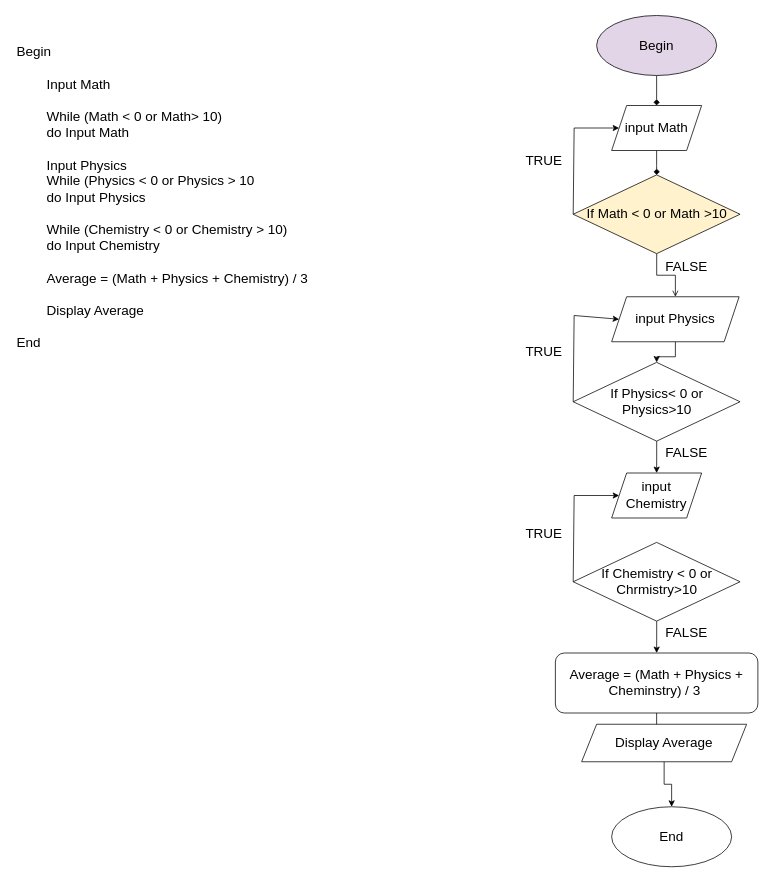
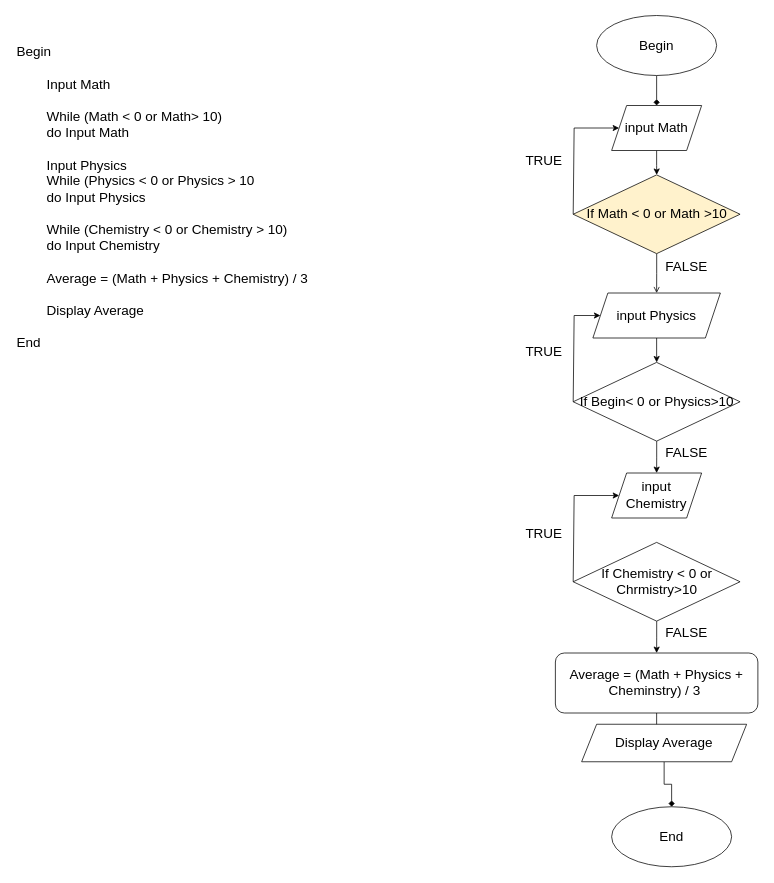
node "Begin": fillcolor #e1d5e7 -> #ffffff
edge "input Math" -> "If Math < 0 or Math >10": arrowhead diamond -> classic
node "input Physics": moved (675, 319) -> (657, 315)
node "If Physics< 0 or Physics>10": label "If Physics< 0 or Physics>10" -> "If Begin< 0 or Physics>10"
edge "Display Average" -> "End": arrowhead classic -> diamond
